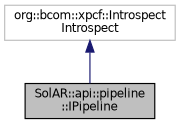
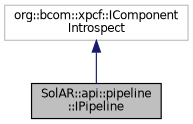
node "org::bcom::xpcf::Introspect Introspect": label "org::bcom::xpcf::Introspect Introspect" -> "org::bcom::xpcf::IComponent Introspect"
